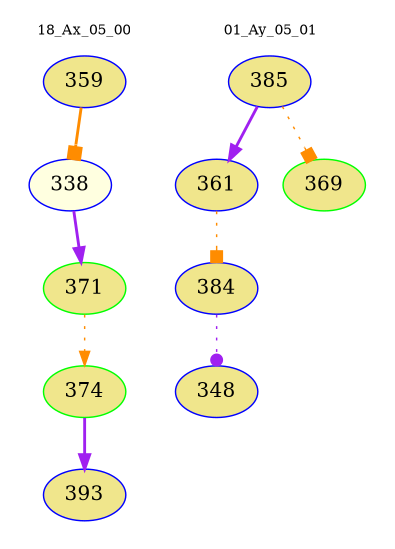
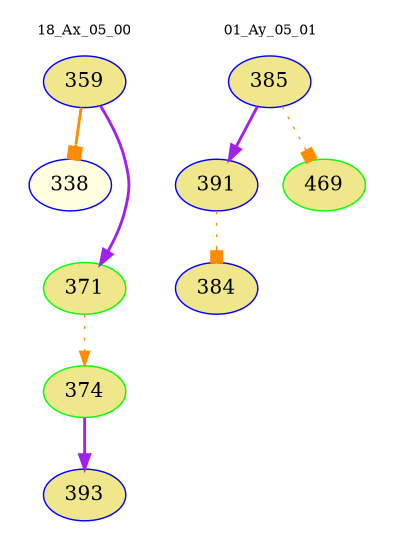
node "361": label "361" -> "391"
node "369": label "369" -> "469"
edge "338" -> "371": now "359" -> "371"
node "348": removed
